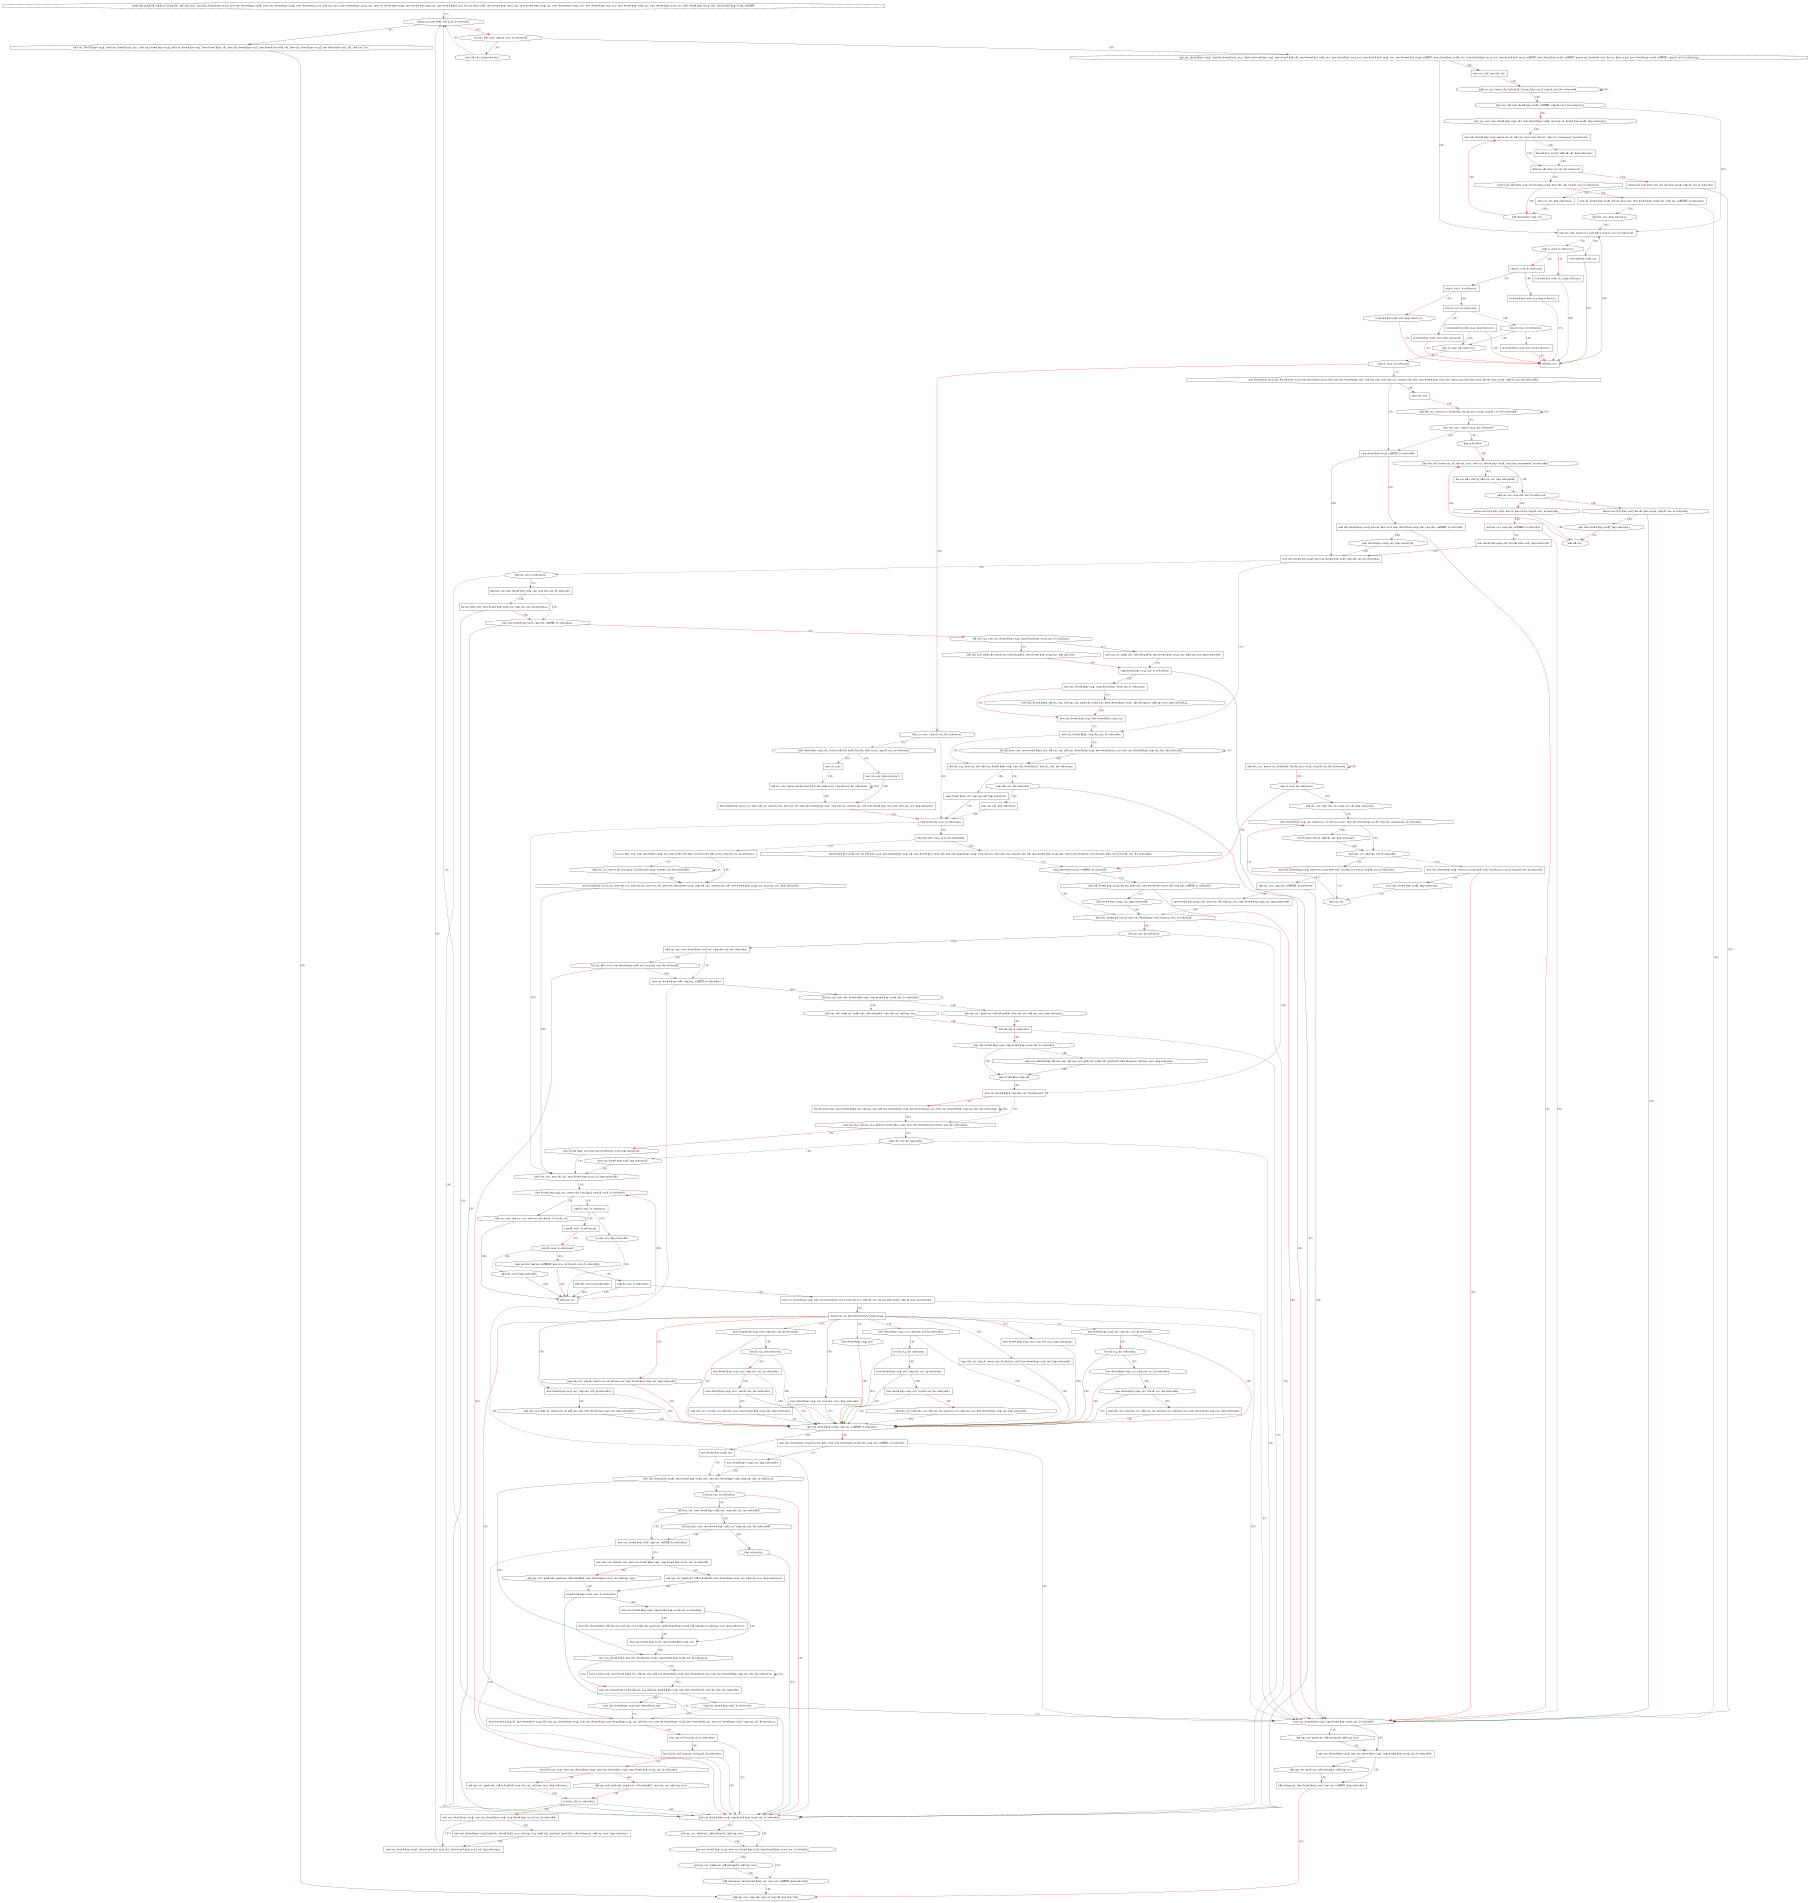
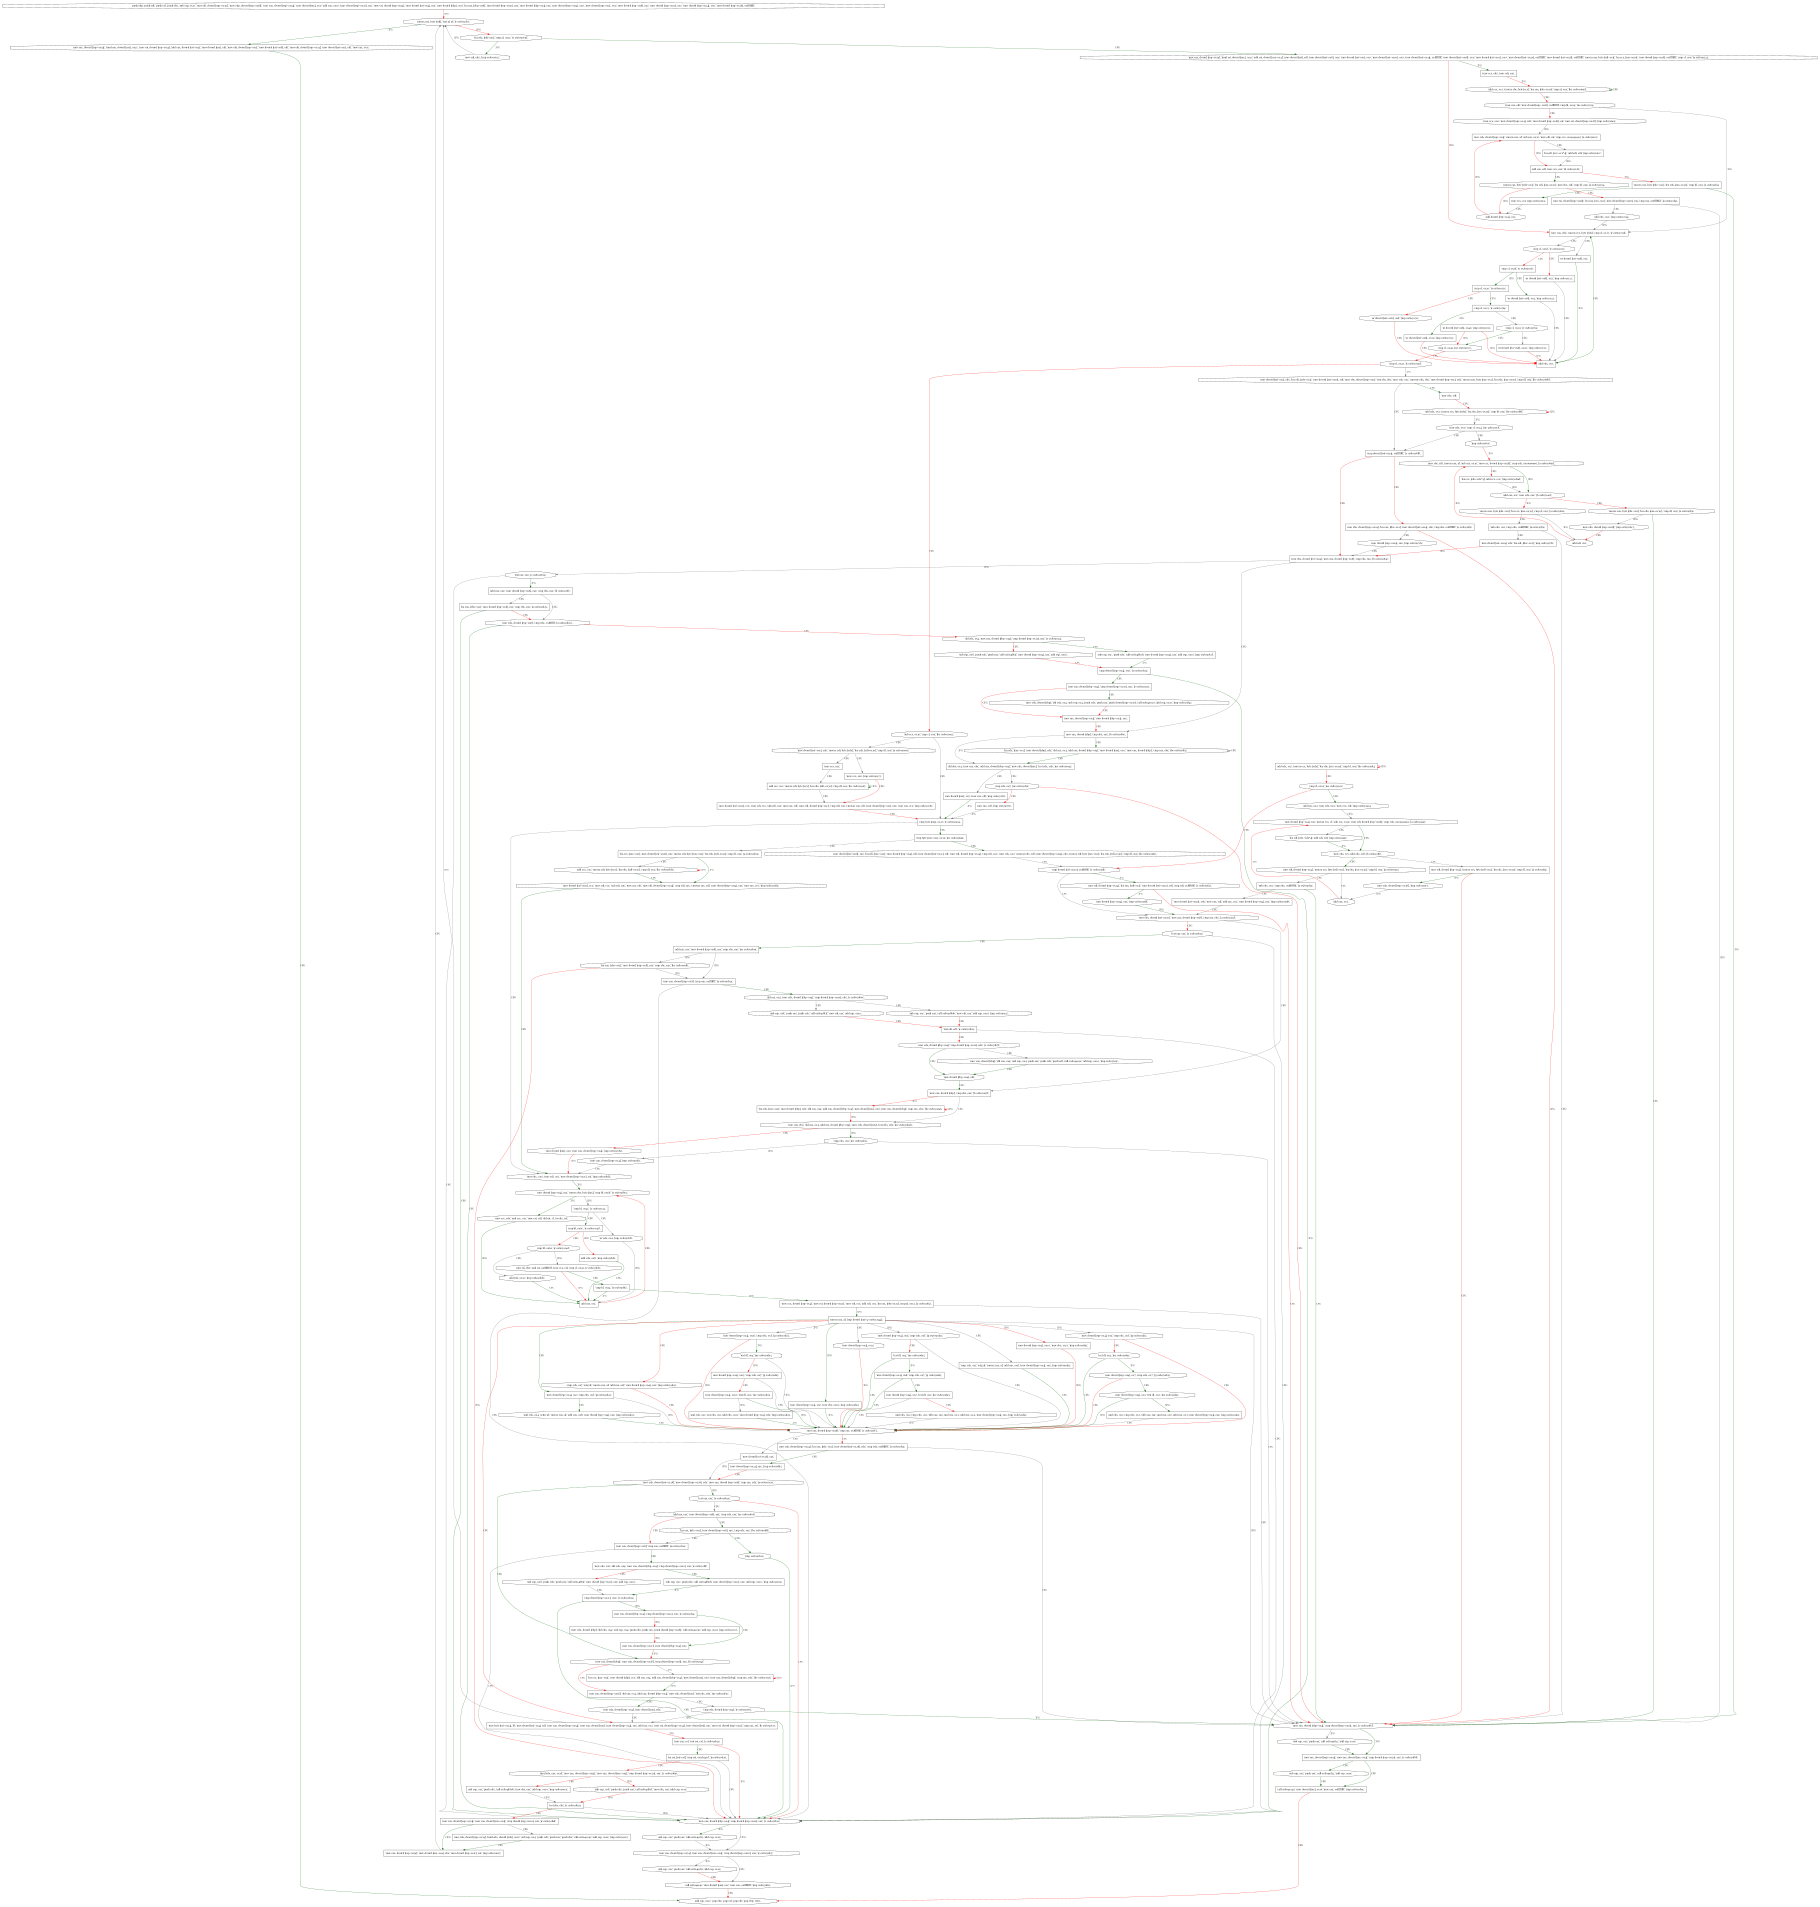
node "'mov edx, 0x0', 'cmp cl, 0x24', 'jne 0x80507c8',": label "'mov edx, 0x0', 'cmp cl, 0x24', 'jne 0x80507c8'," -> "'mov edx, 0x0', 'cmp cl, 0x24', 'jne 3x80507c8',"
edge "'mov eax, dword [esp+0x4]', 'mov dword [ebp+0x4], eax'," -> "'mov eax, dword [ebp]', 'cmp ebx, eax', 'jb 0x805086e',": color gray40 -> red
edge "'cmp bl, 0x6c', 'je 0x8050c48'," -> "'add edx, 0x8', 'jmp 0x8050bf2',": added, label "CFG"
